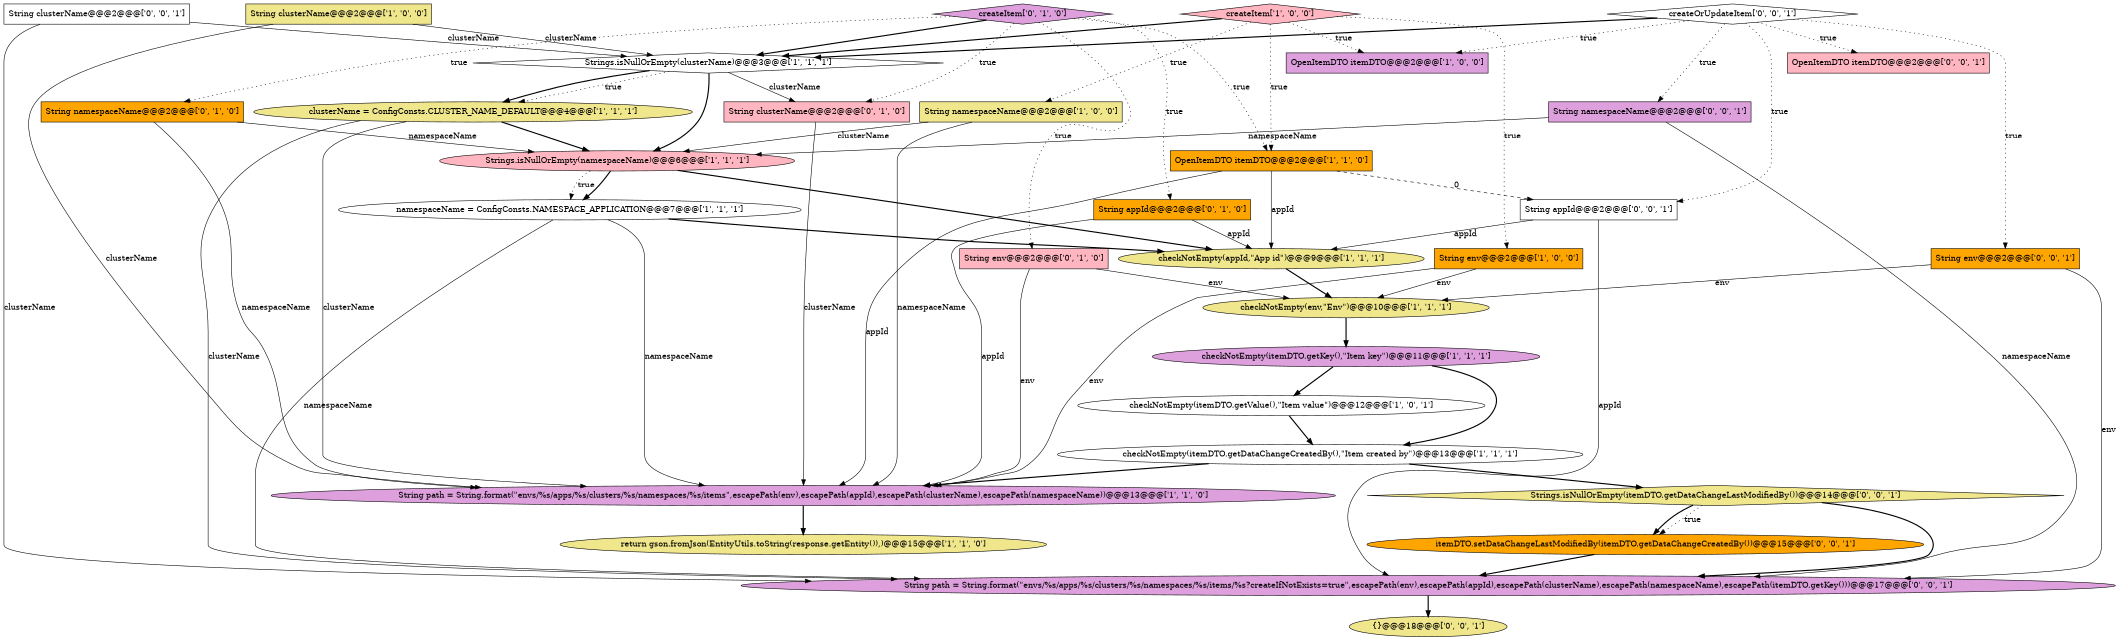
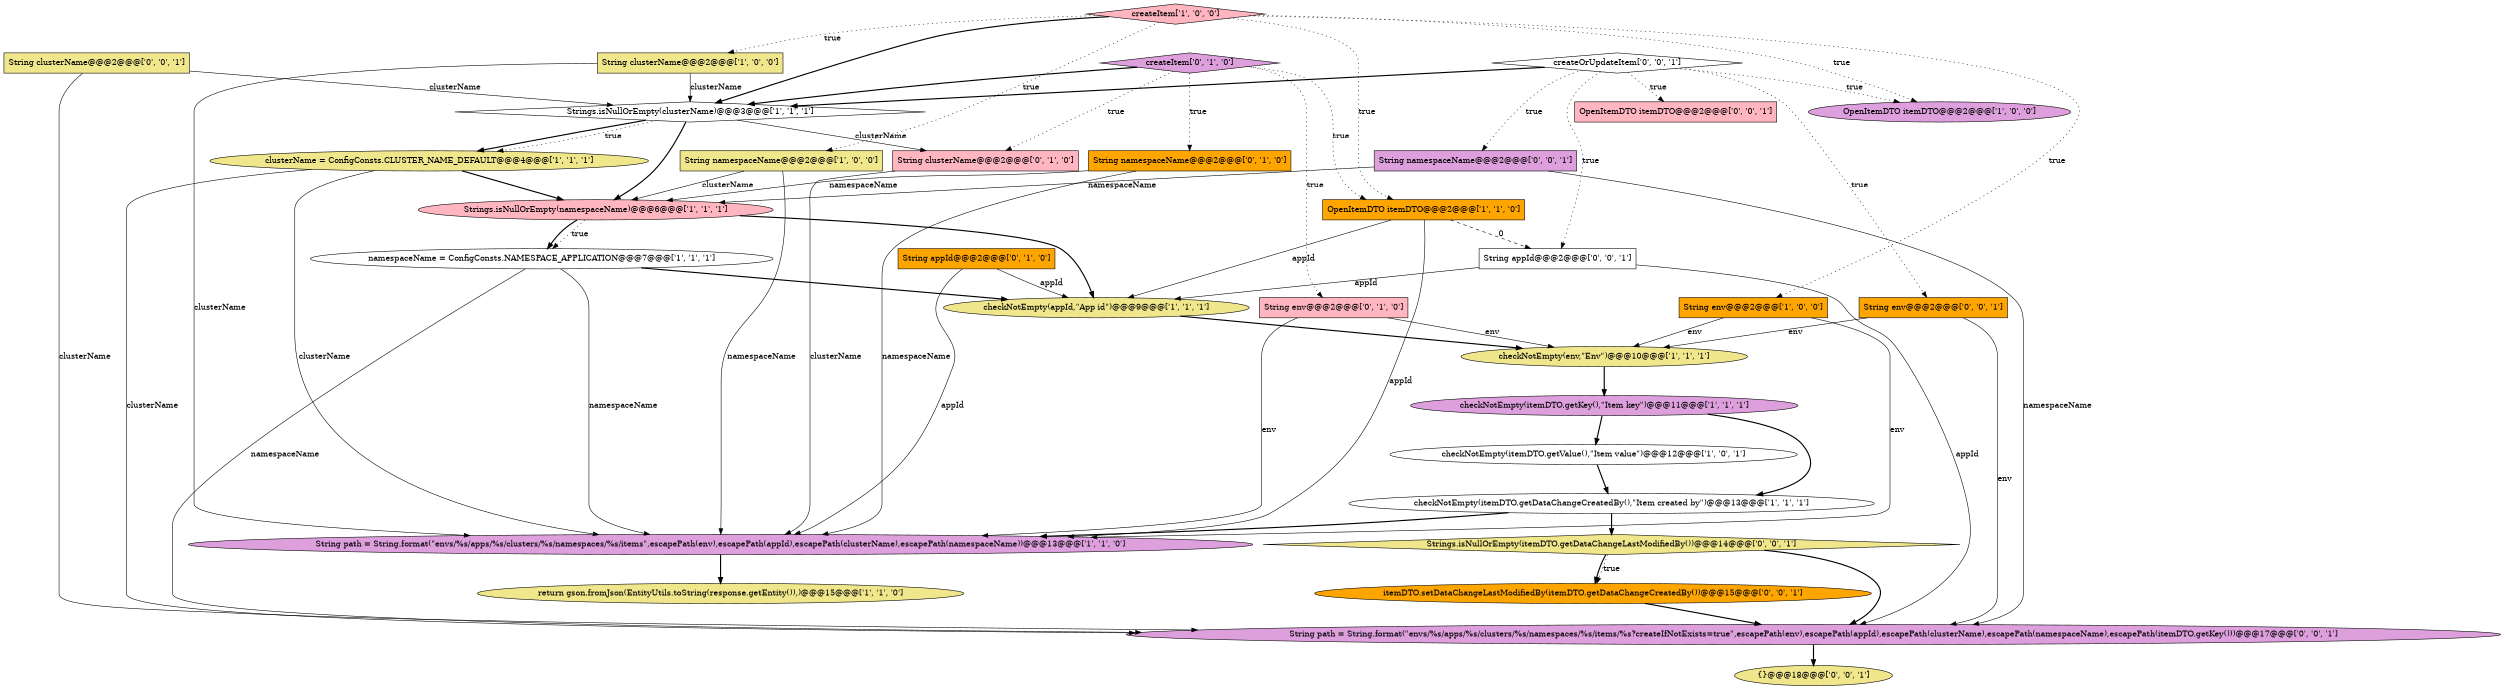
node "String clusterName@@@2@@@['0', '0', '1']": fillcolor white -> khaki
edge "createItem['1', '0', '0']" -> "String clusterName@@@2@@@['1', '0', '0']": added, label "true"
node "OpenItemDTO itemDTO@@@2@@@['1', '0', '0']": shape box -> ellipse
edge "createItem['0', '1', '0']" -> "String appId@@@2@@@['0', '1', '0']": removed, label "true"
